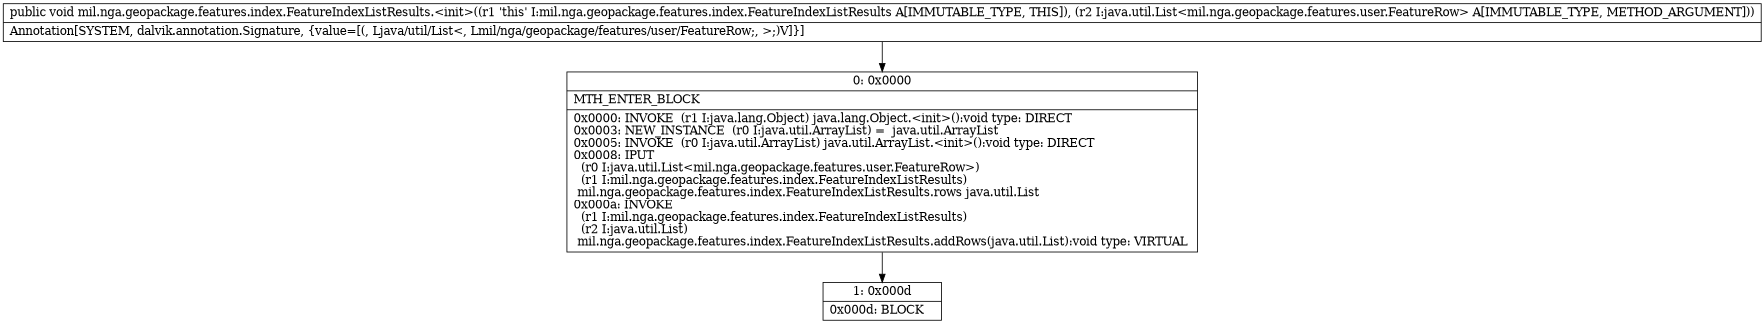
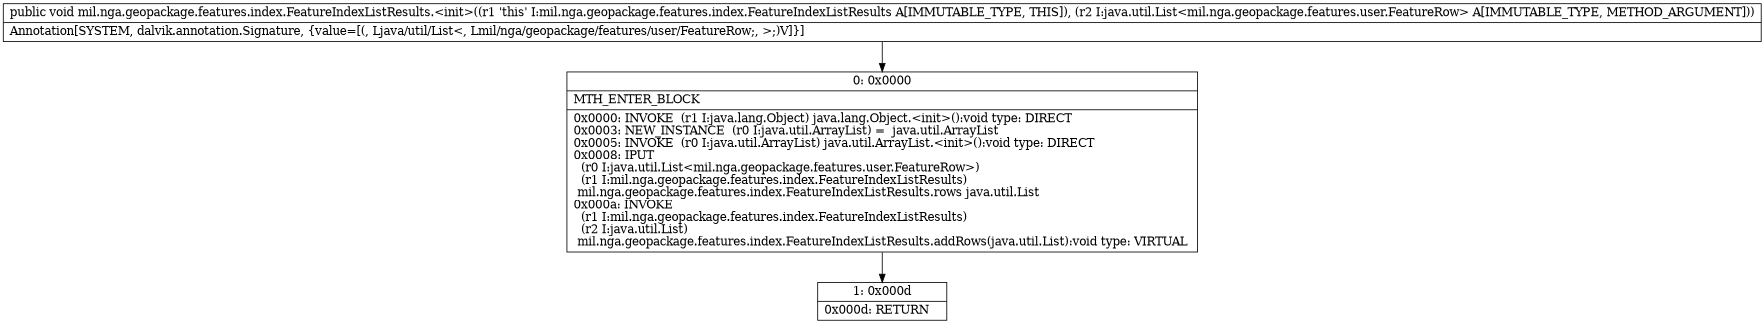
node "1: 0x000d": text "0x000d: BLOCK" -> "0x000d: RETURN"
